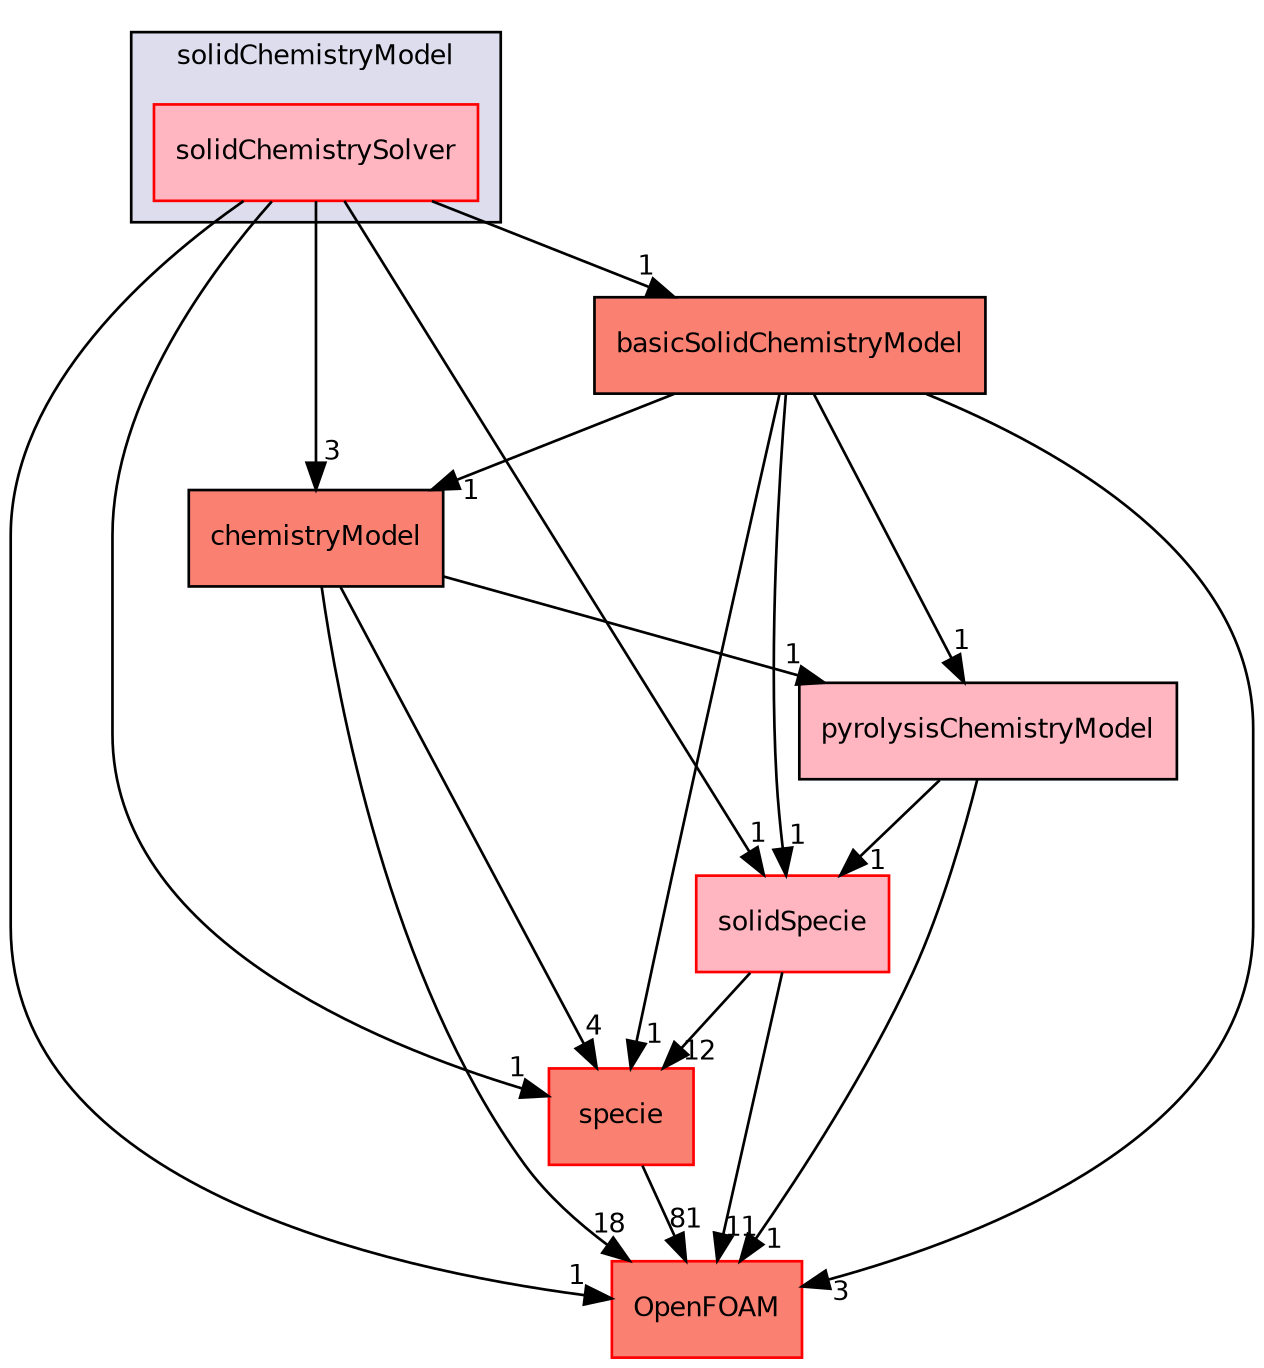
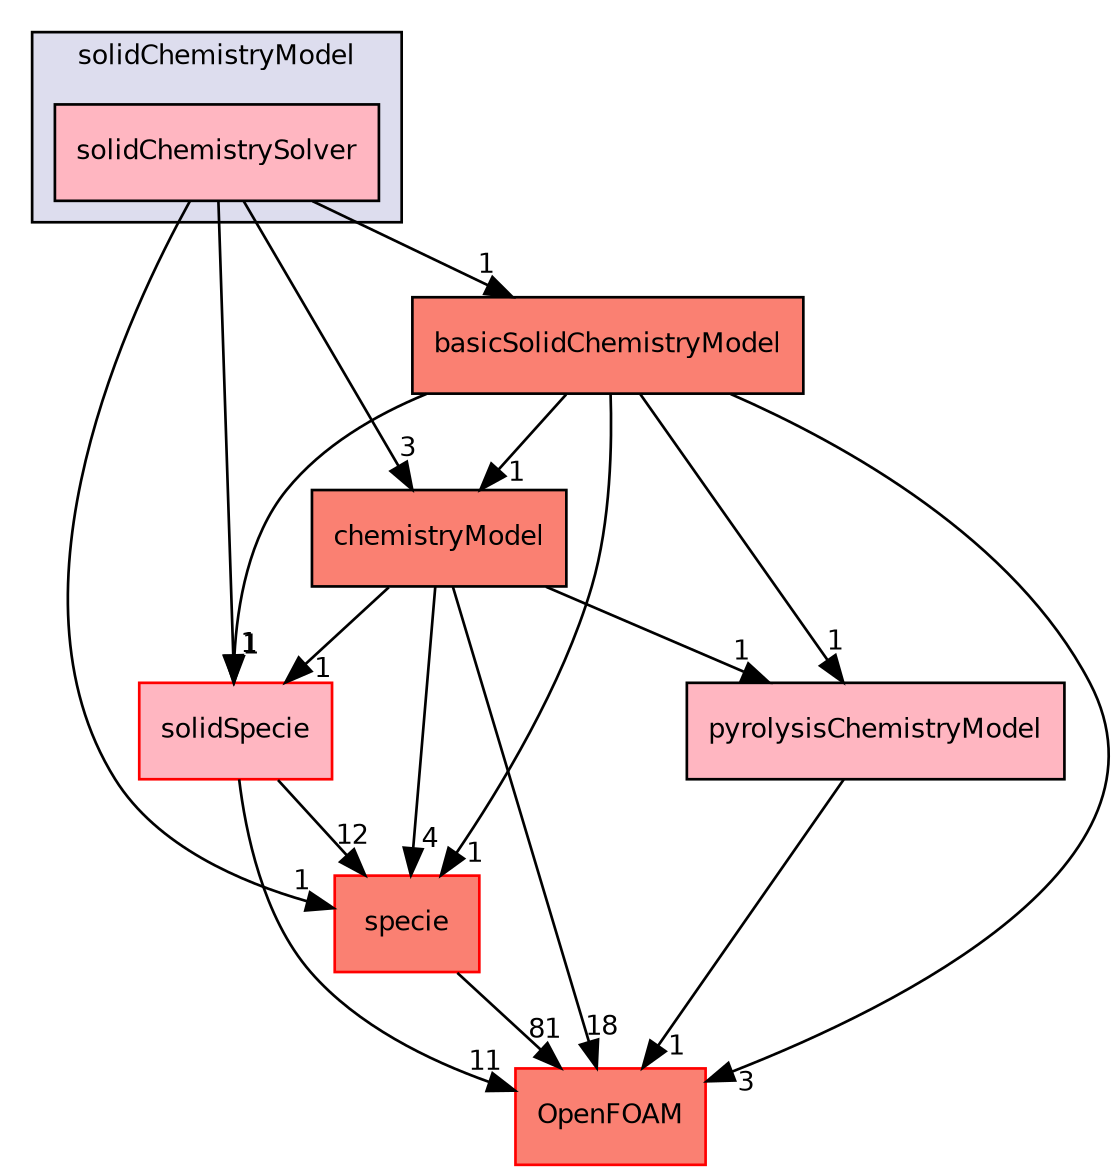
node "solidChemistrySolver": color red -> black
edge "pyrolysisChemistryModel" -> "solidSpecie": now "chemistryModel" -> "solidSpecie"
edge "solidChemistrySolver" -> "OpenFOAM": removed
